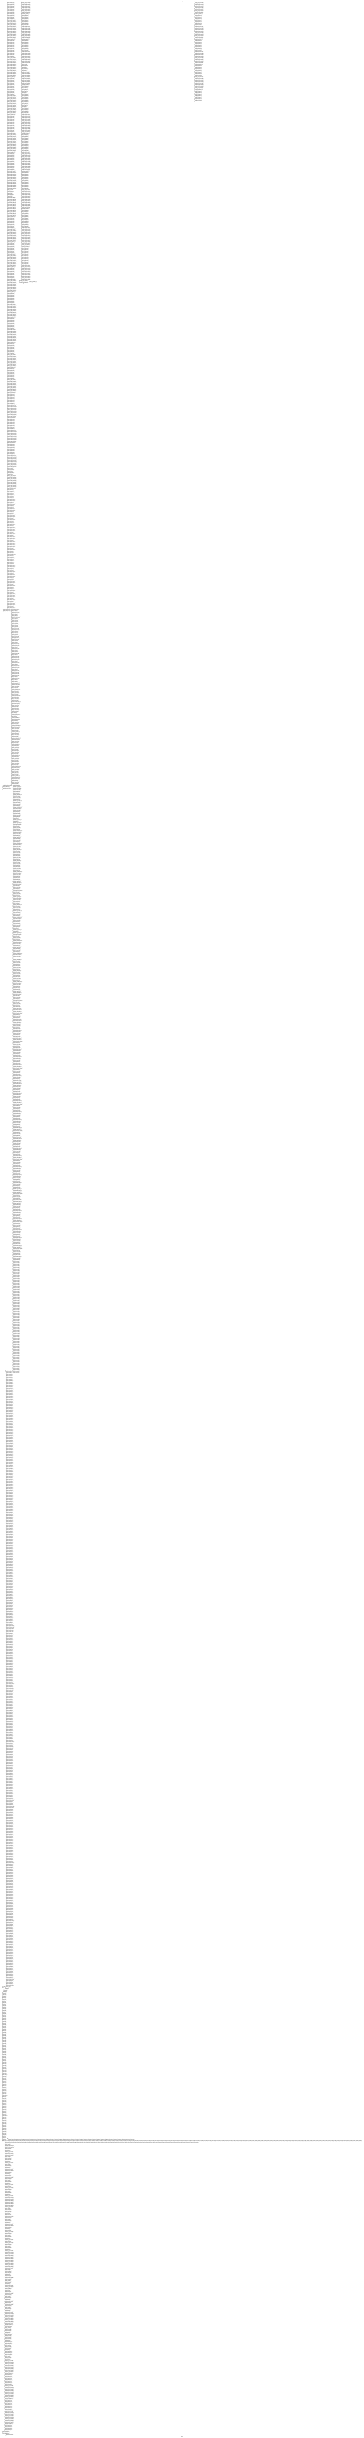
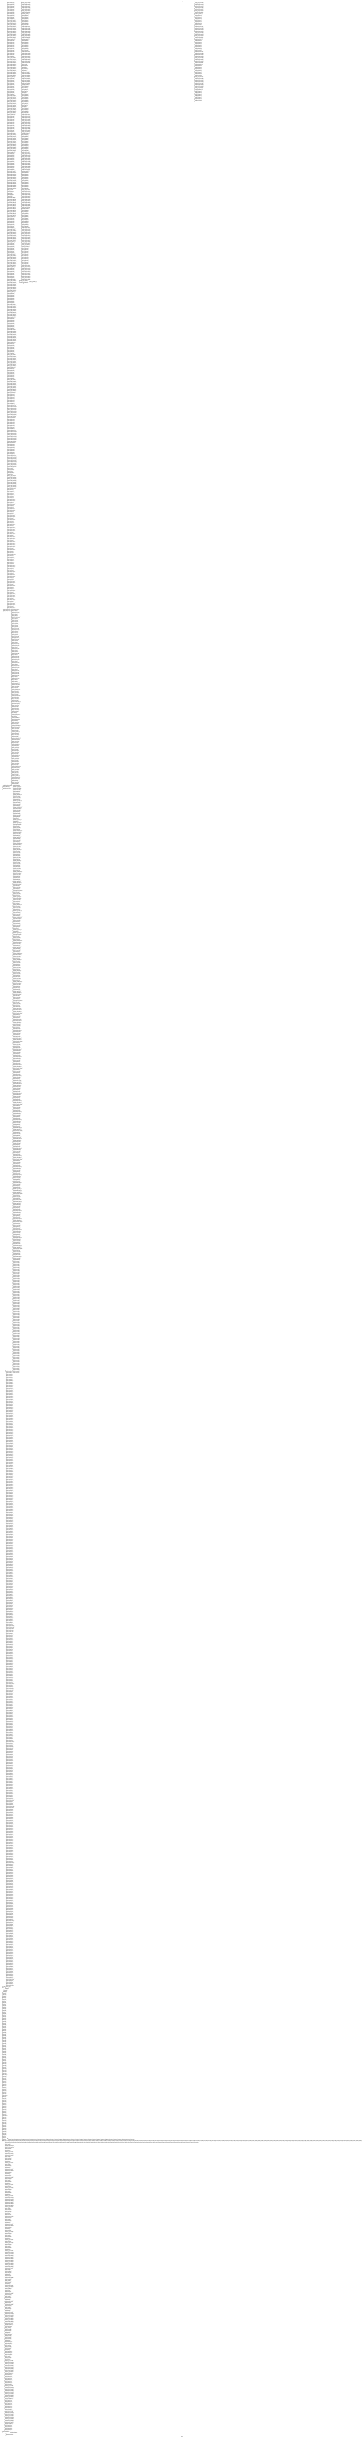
edge "l1048" -> "l1049": added, label "[(assign binary_1446 (bvand binary_1442 binary_1445))]"
edge "l188" -> "l189": now "l187" -> "l189"
